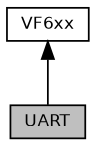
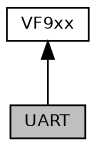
node "VF6xx": label "VF6xx" -> "VF9xx"
